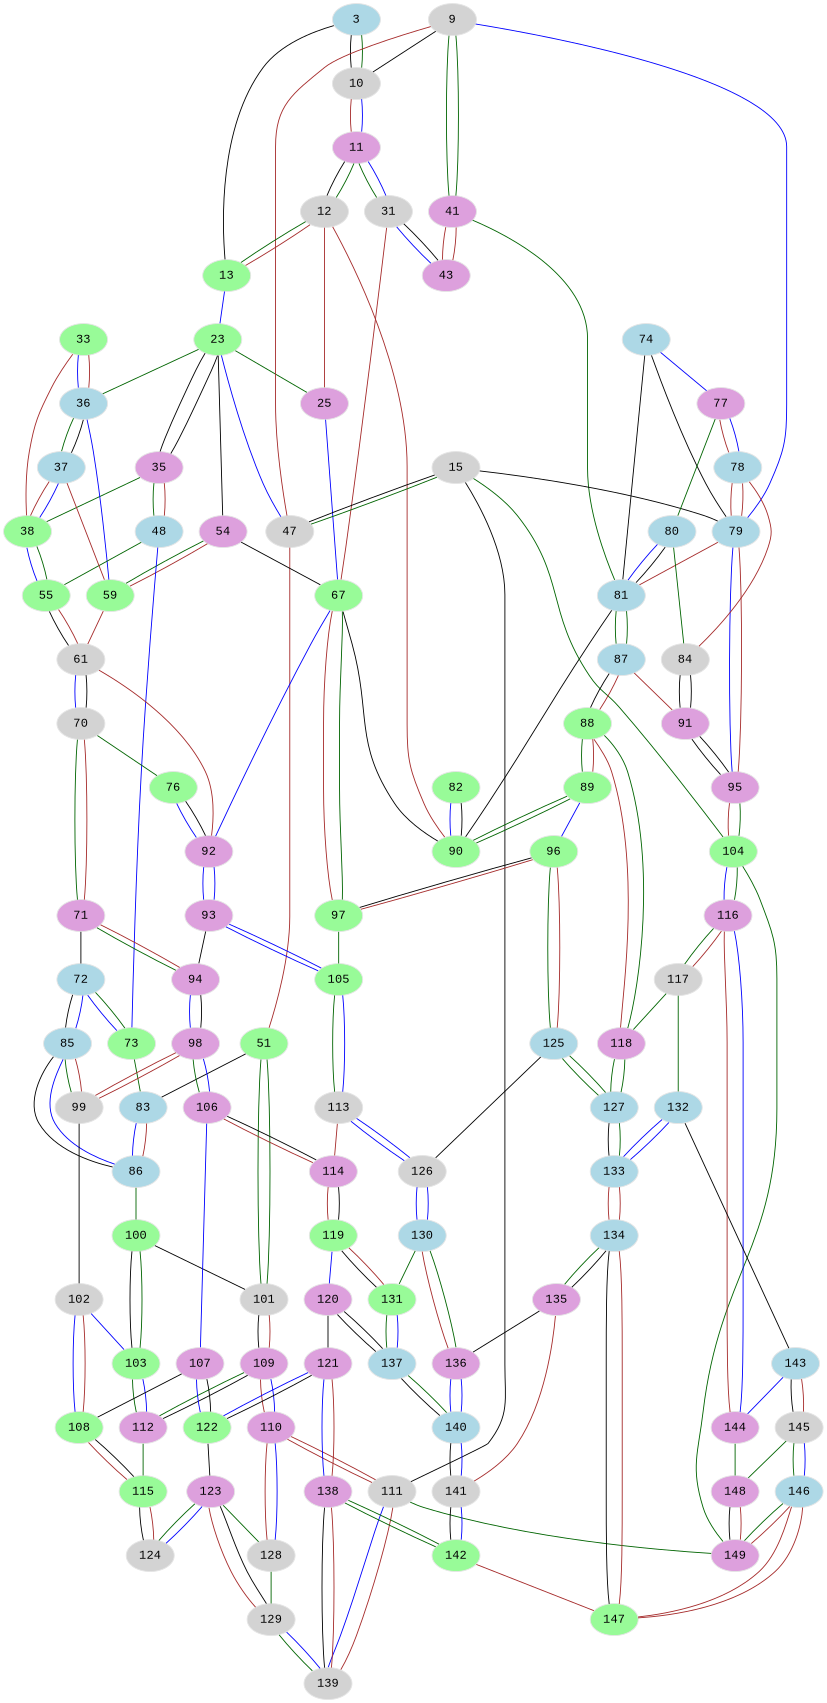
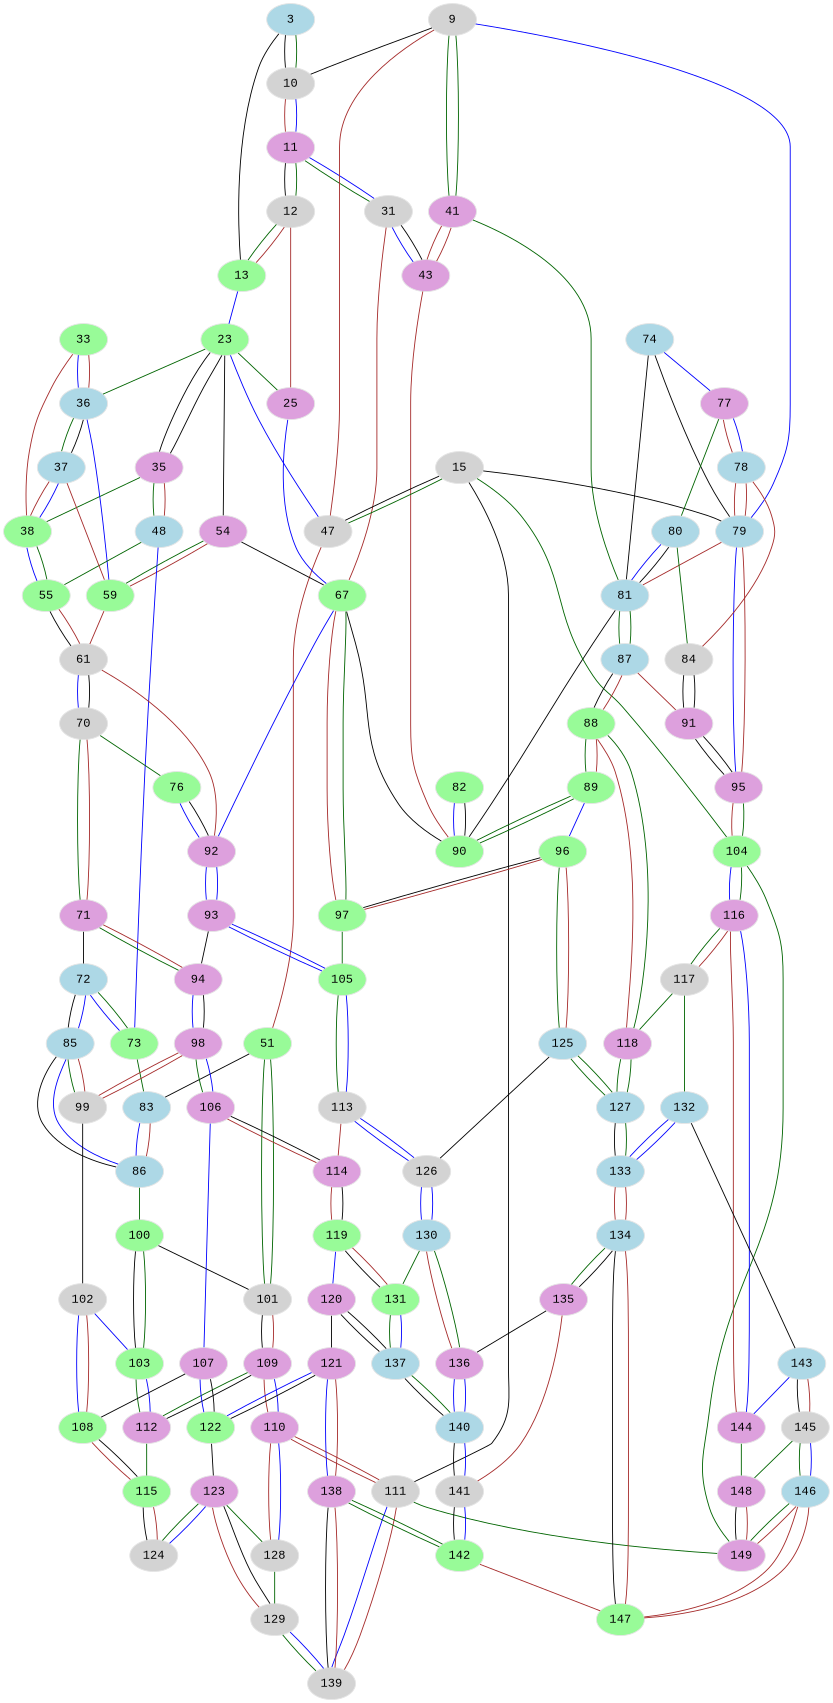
edge "12" -- "90": now "43" -- "90"
